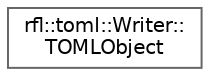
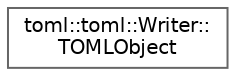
node "rfl::toml::Writer:: TOMLObject": label "rfl::toml::Writer:: TOMLObject" -> "toml::toml::Writer:: TOMLObject"
